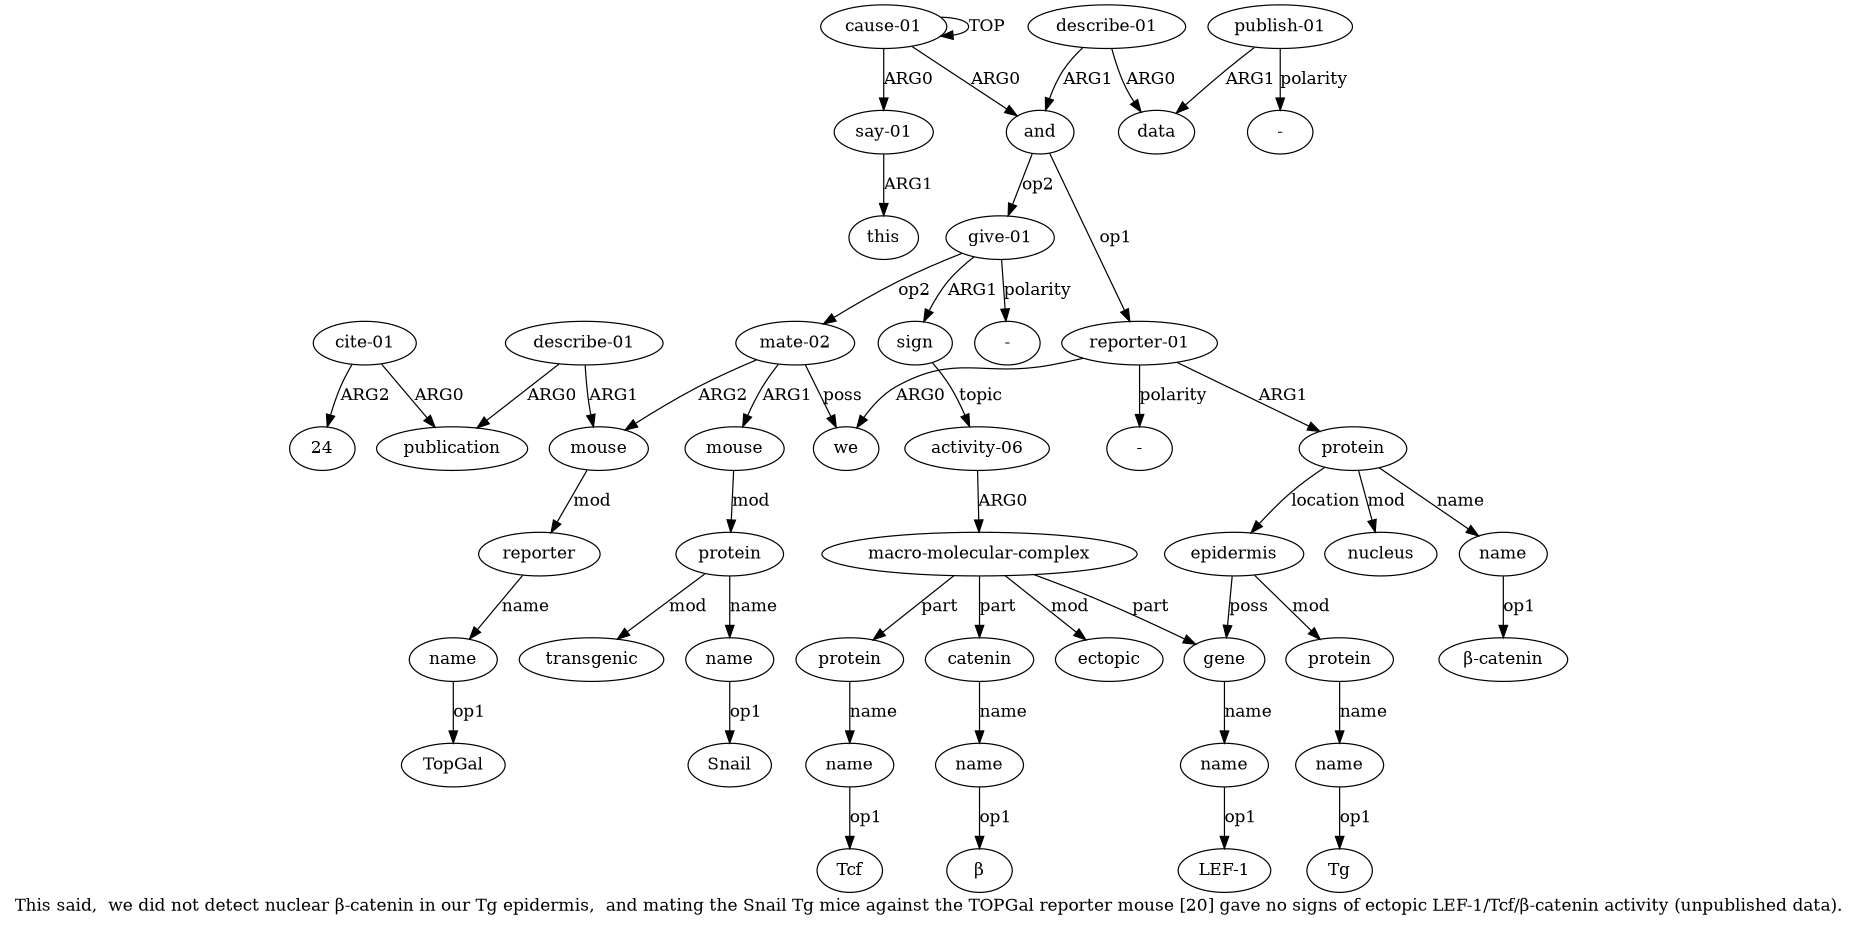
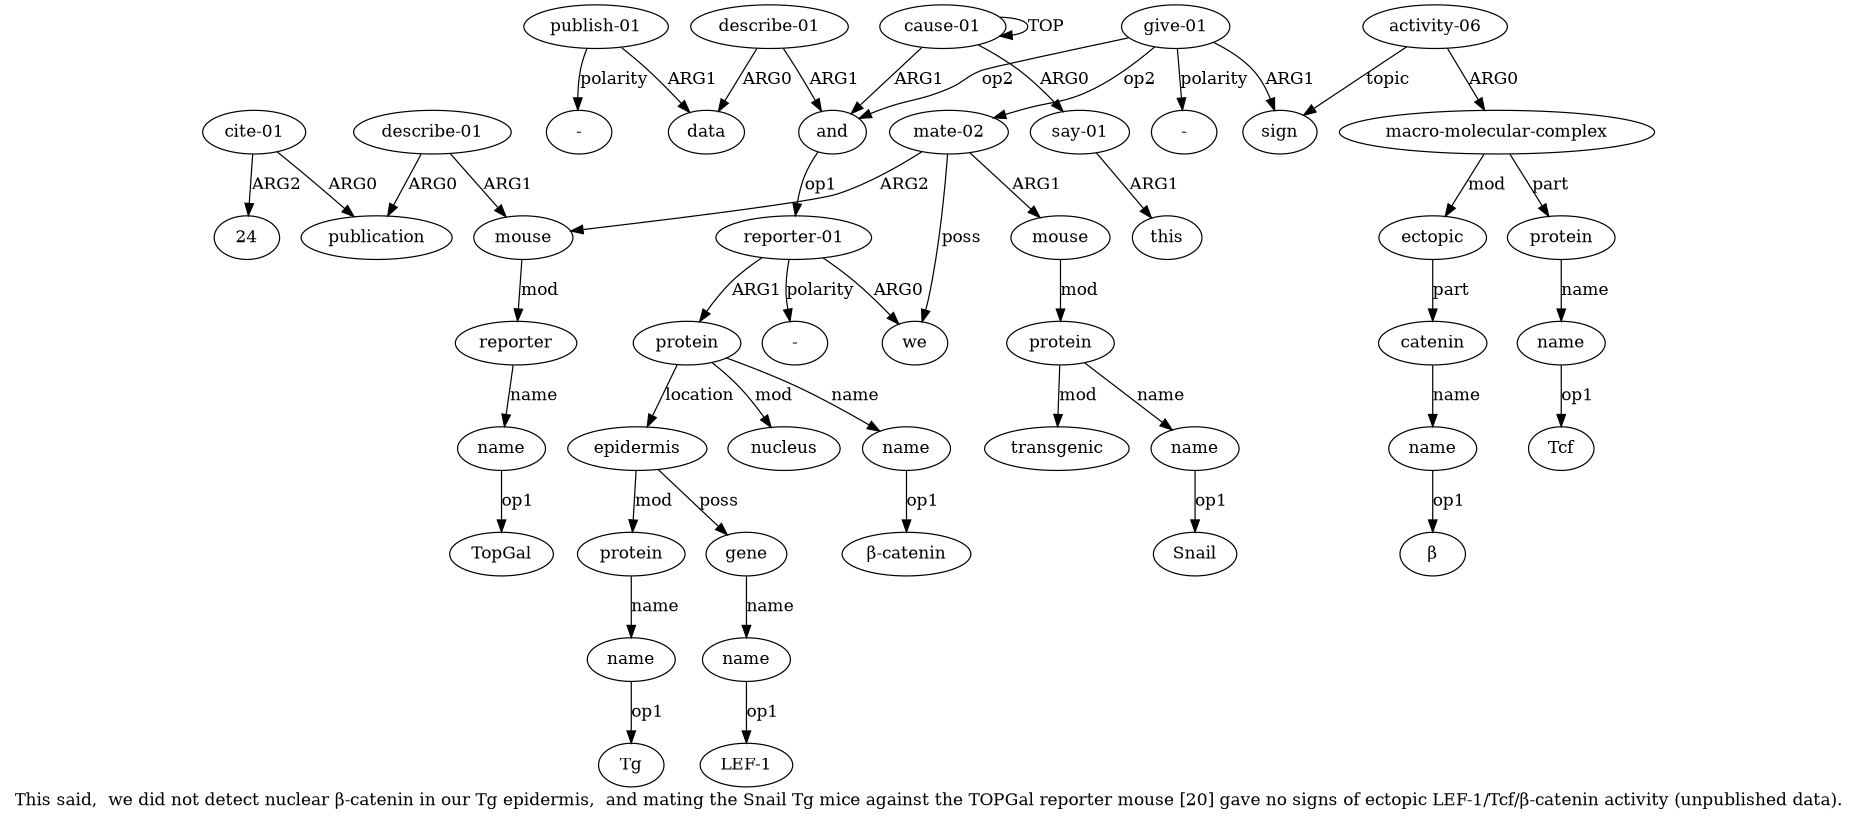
edge "cause-01" -> "and": label "ARG0" -> "ARG1"
edge "and" -> "give-01": reversed
edge "sign" -> "activity-06": reversed
edge "macro-molecular-complex" -> "catenin": now "ectopic" -> "catenin"
edge "macro-molecular-complex" -> "gene": removed, label "part"
